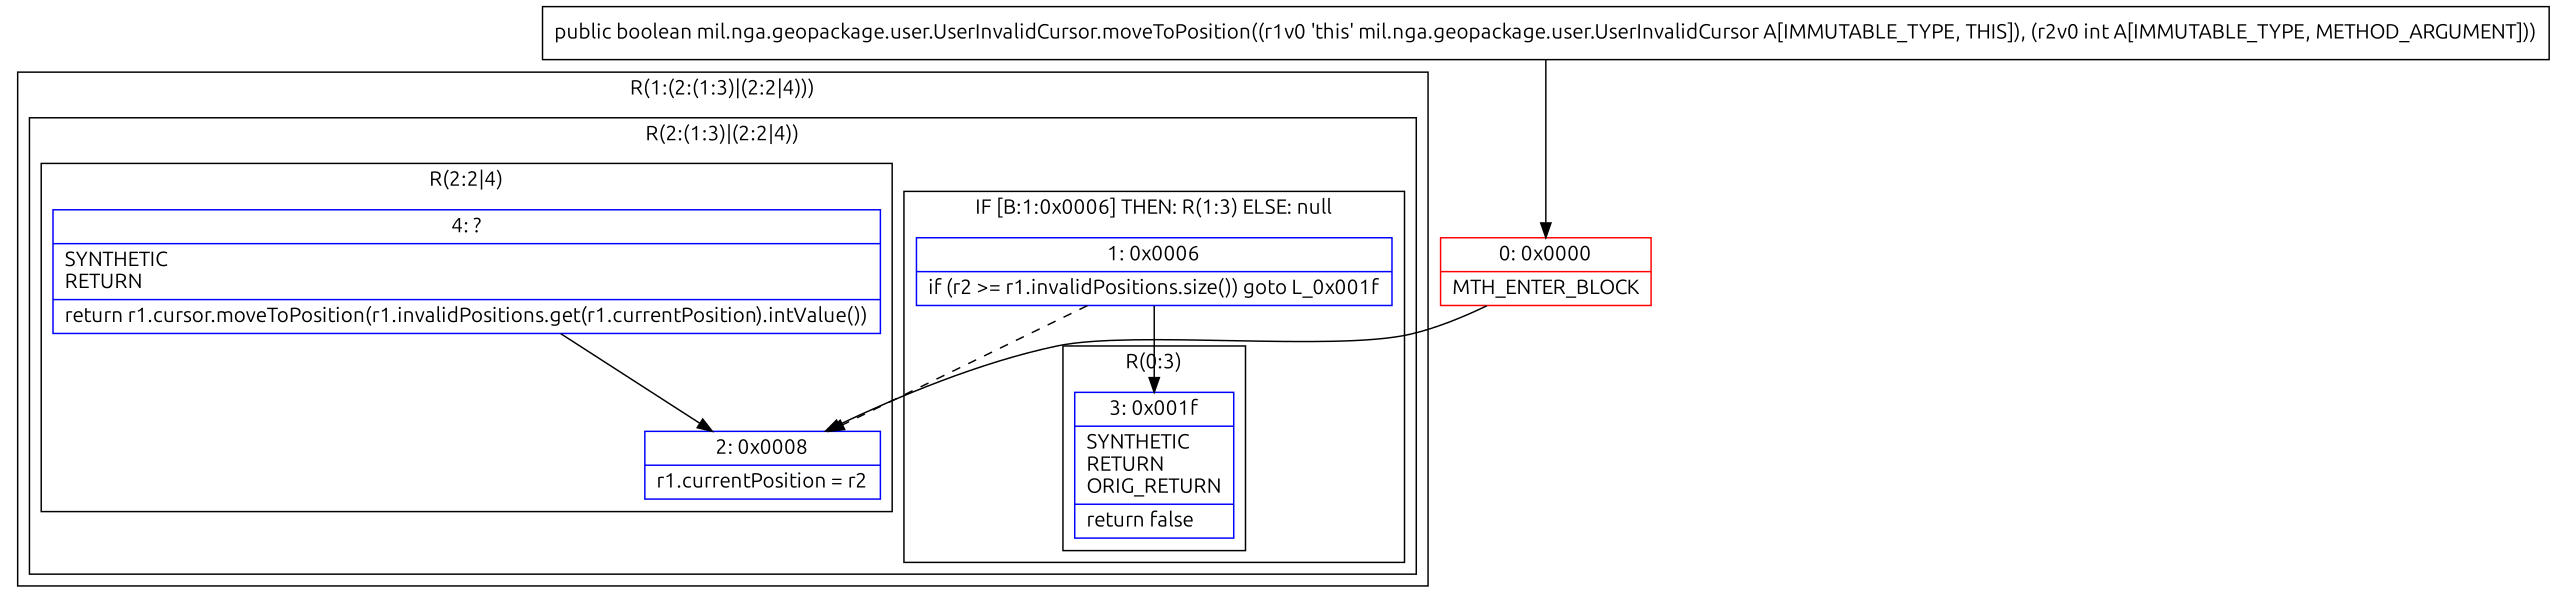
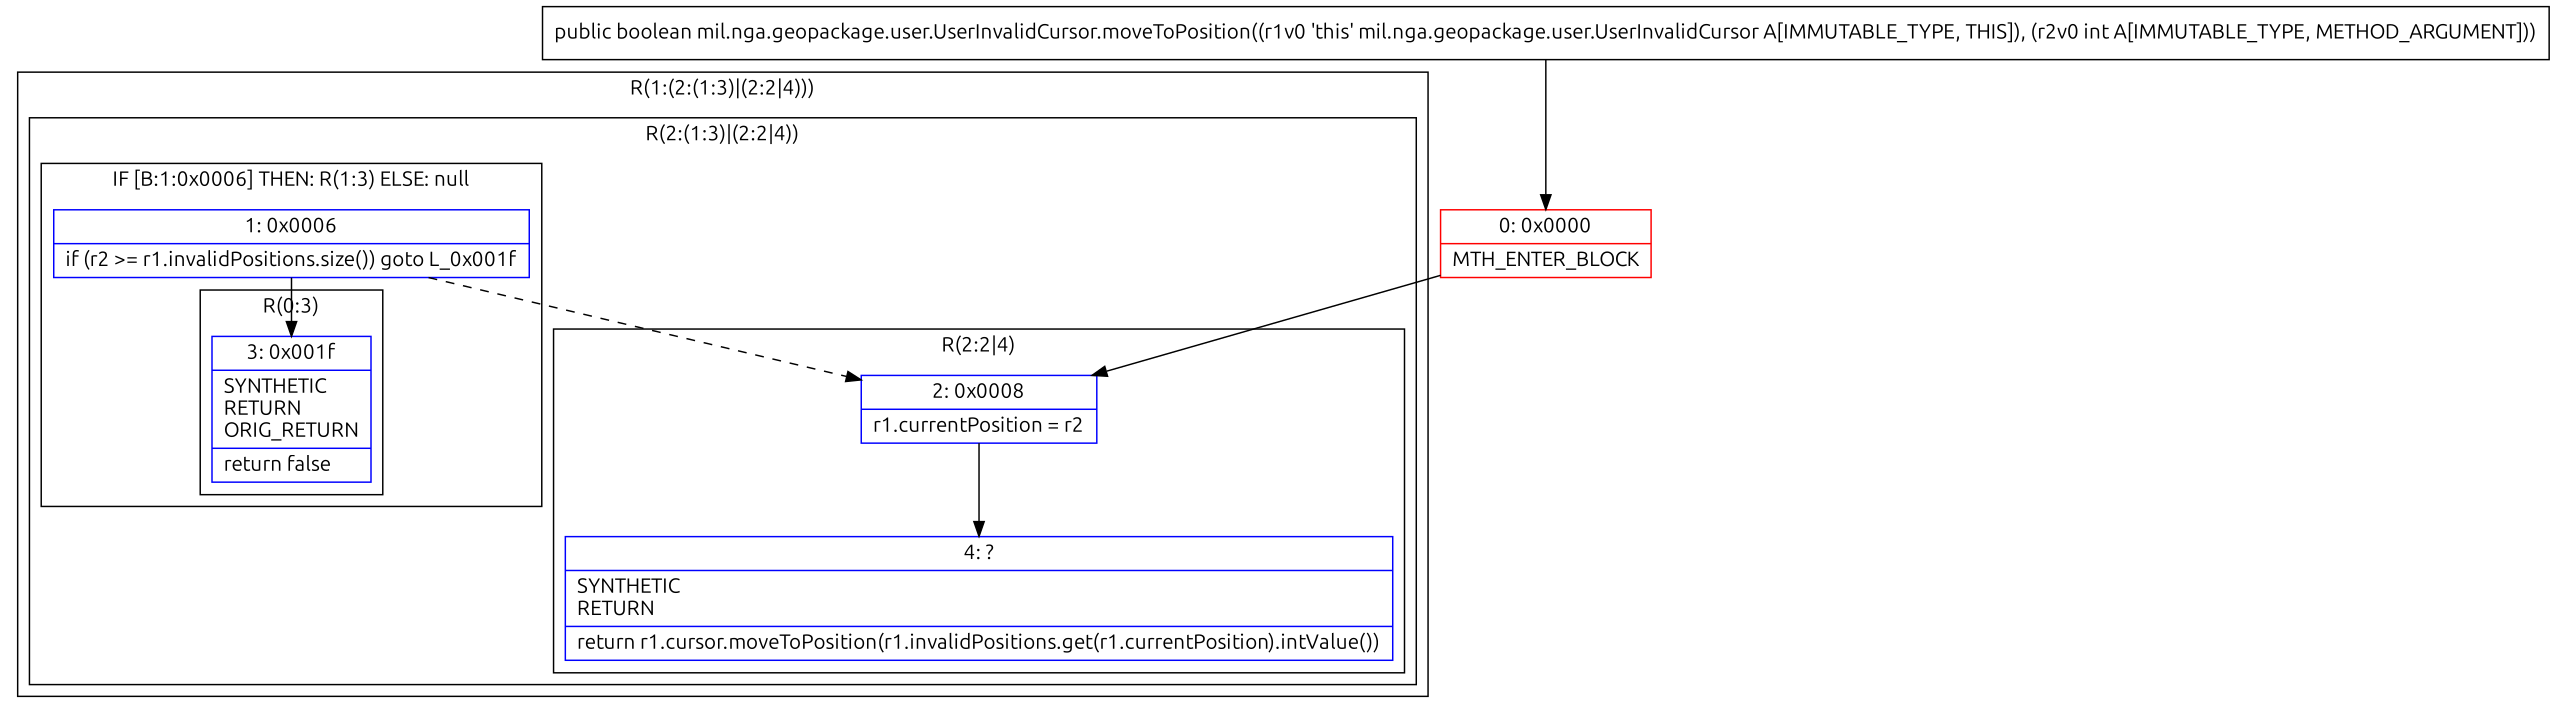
edge "4: ?" -> "2: 0x0008": reversed
